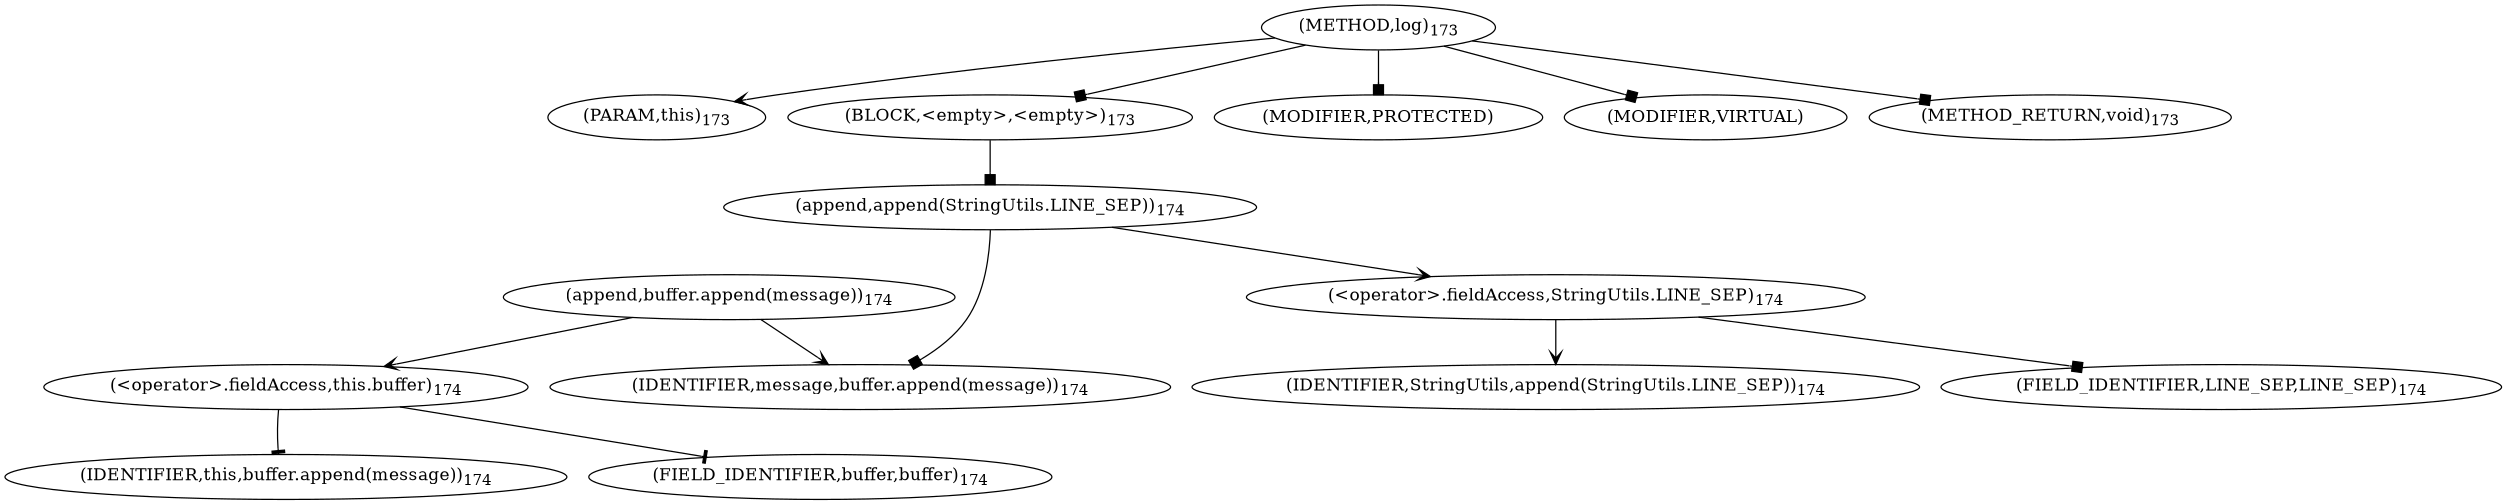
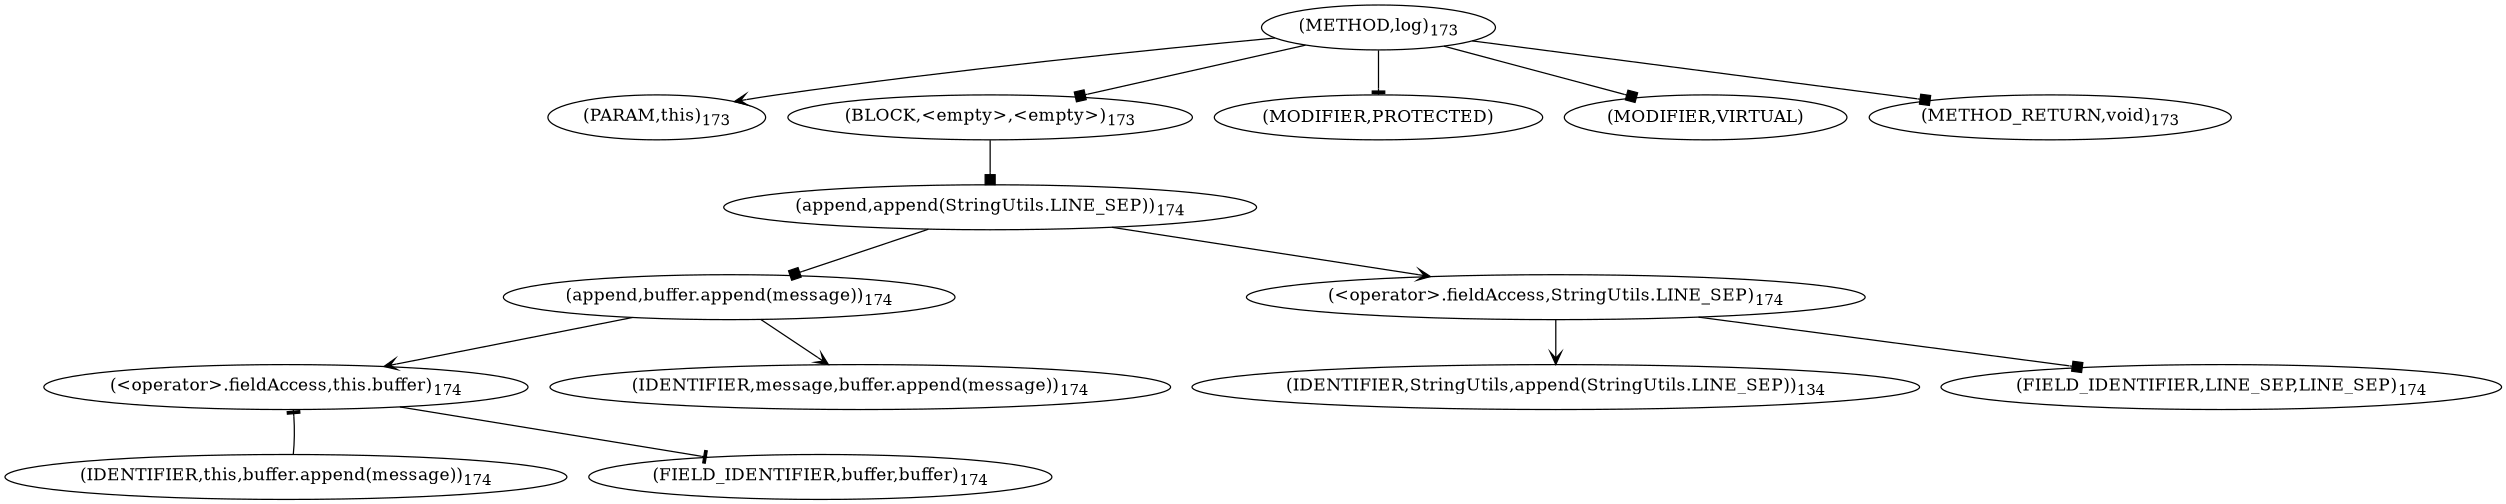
edge "(METHOD,log)" -> "(MODIFIER,PROTECTED)": arrowhead box -> tee
edge "(append,append(StringUtils.LINE_SEP))" -> "(IDENTIFIER,message,buffer.append(message))": now "(append,append(StringUtils.LINE_SEP))" -> "(append,buffer.append(message))"
node "(IDENTIFIER,StringUtils,append(StringUtils.LINE_SEP))": text "174" -> "134"
edge "(<operator>.fieldAccess,this.buffer)" -> "(IDENTIFIER,this,buffer.append(message))": reversed
